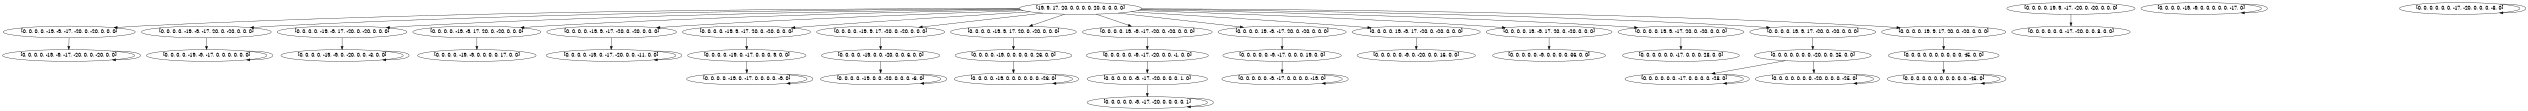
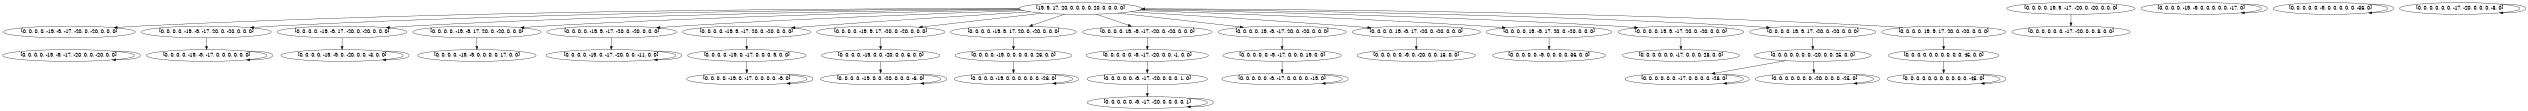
node "[0, 0, 0, 0, 0, -9, 0, 0, 0, 0, 0, -36, 0]": added
edge "[19, 9, 17, 20, 0, 0, 0, 0, 20, 0, 0, 0, 0]" -> "[0, 0, 0, 0, 19, 9, 17, 20, 0, -20, 0, 0, 0]": reversed
edge "[0, 0, 0, 0, -19, -9, -17, -20, 0, -20, 0, 0, 0]" -> "[0, 0, 0, 0, -19, -9, -17, -20, 0, 0, -20, 0, 0]": removed
